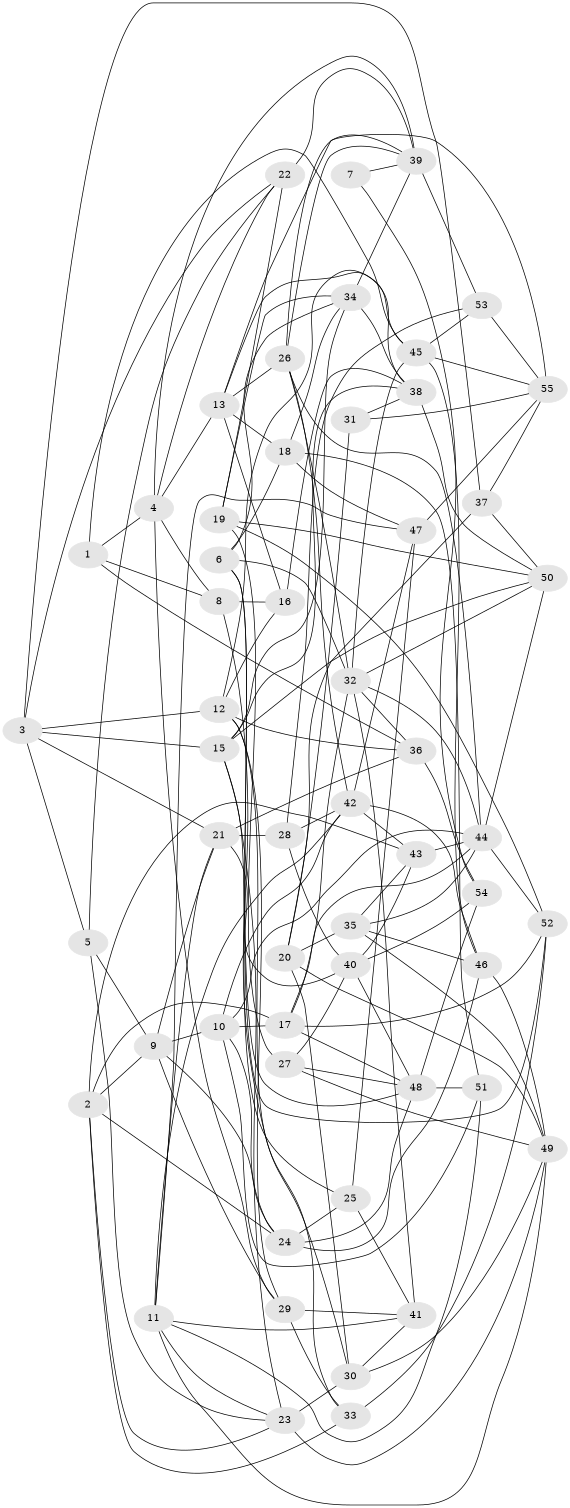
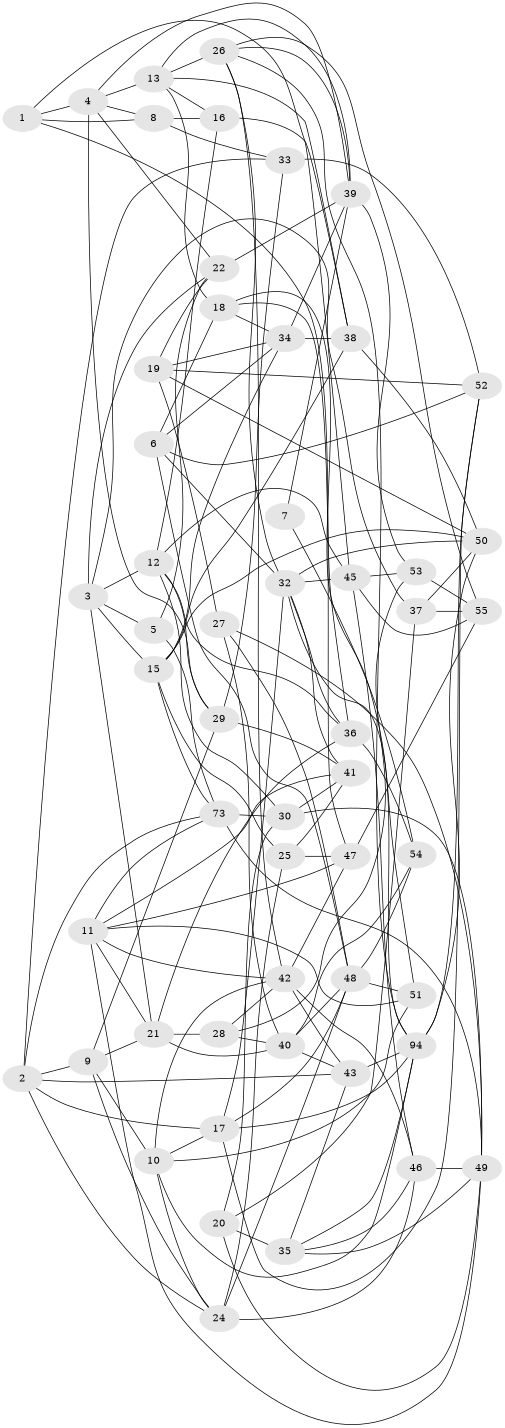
node "31": removed
node "44": label "44" -> "94"
edge "5" -- "9": removed
node "23": label "23" -> "73"
